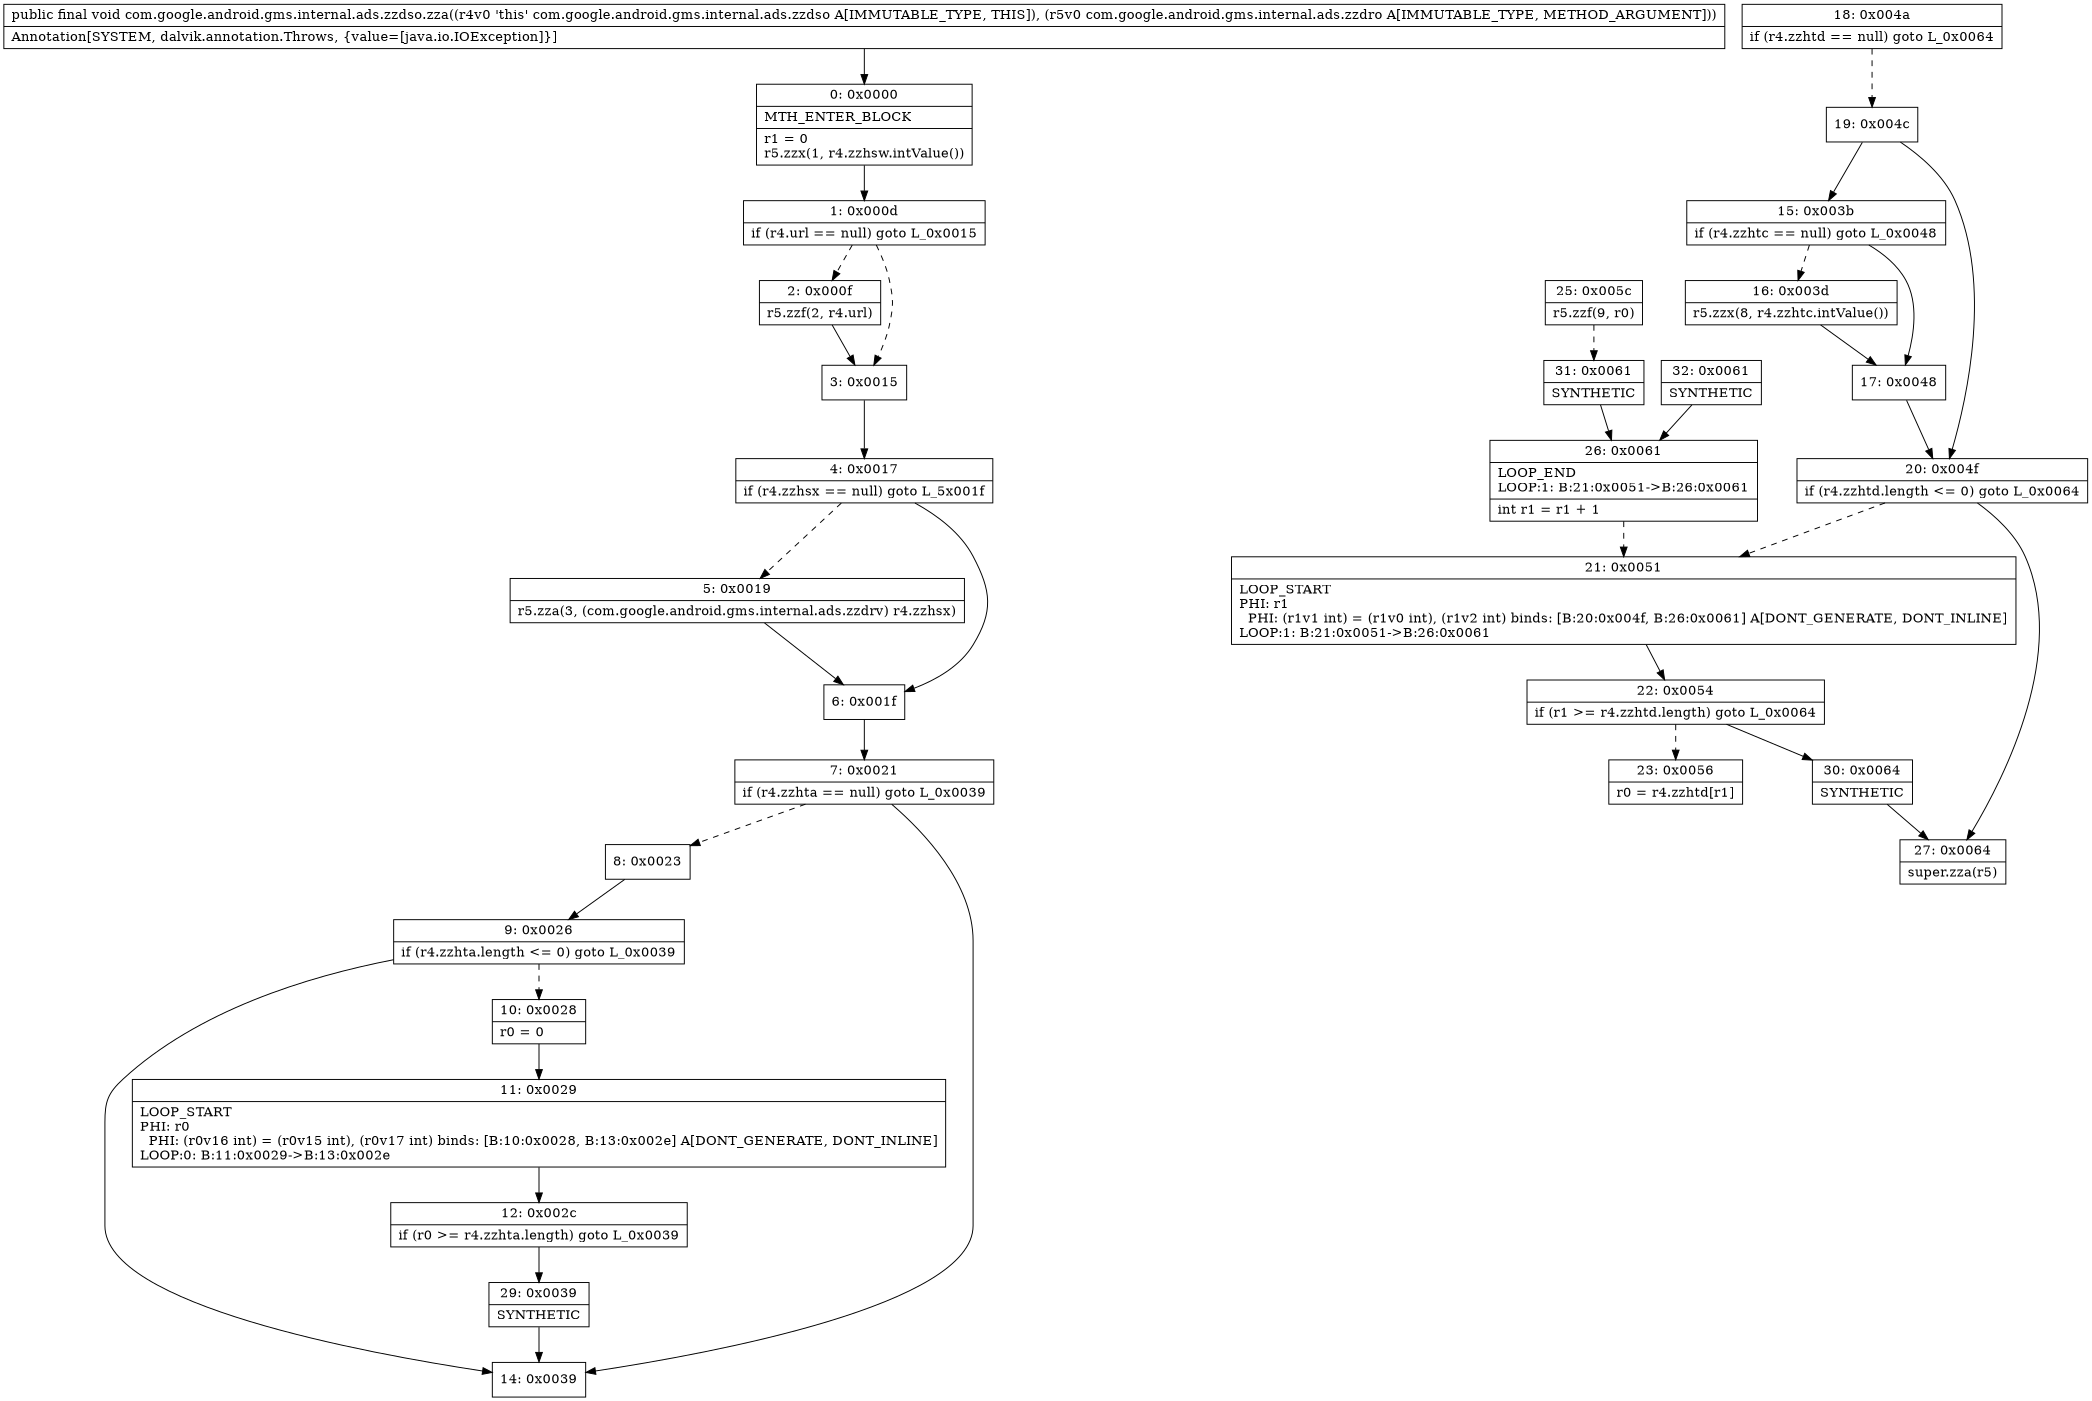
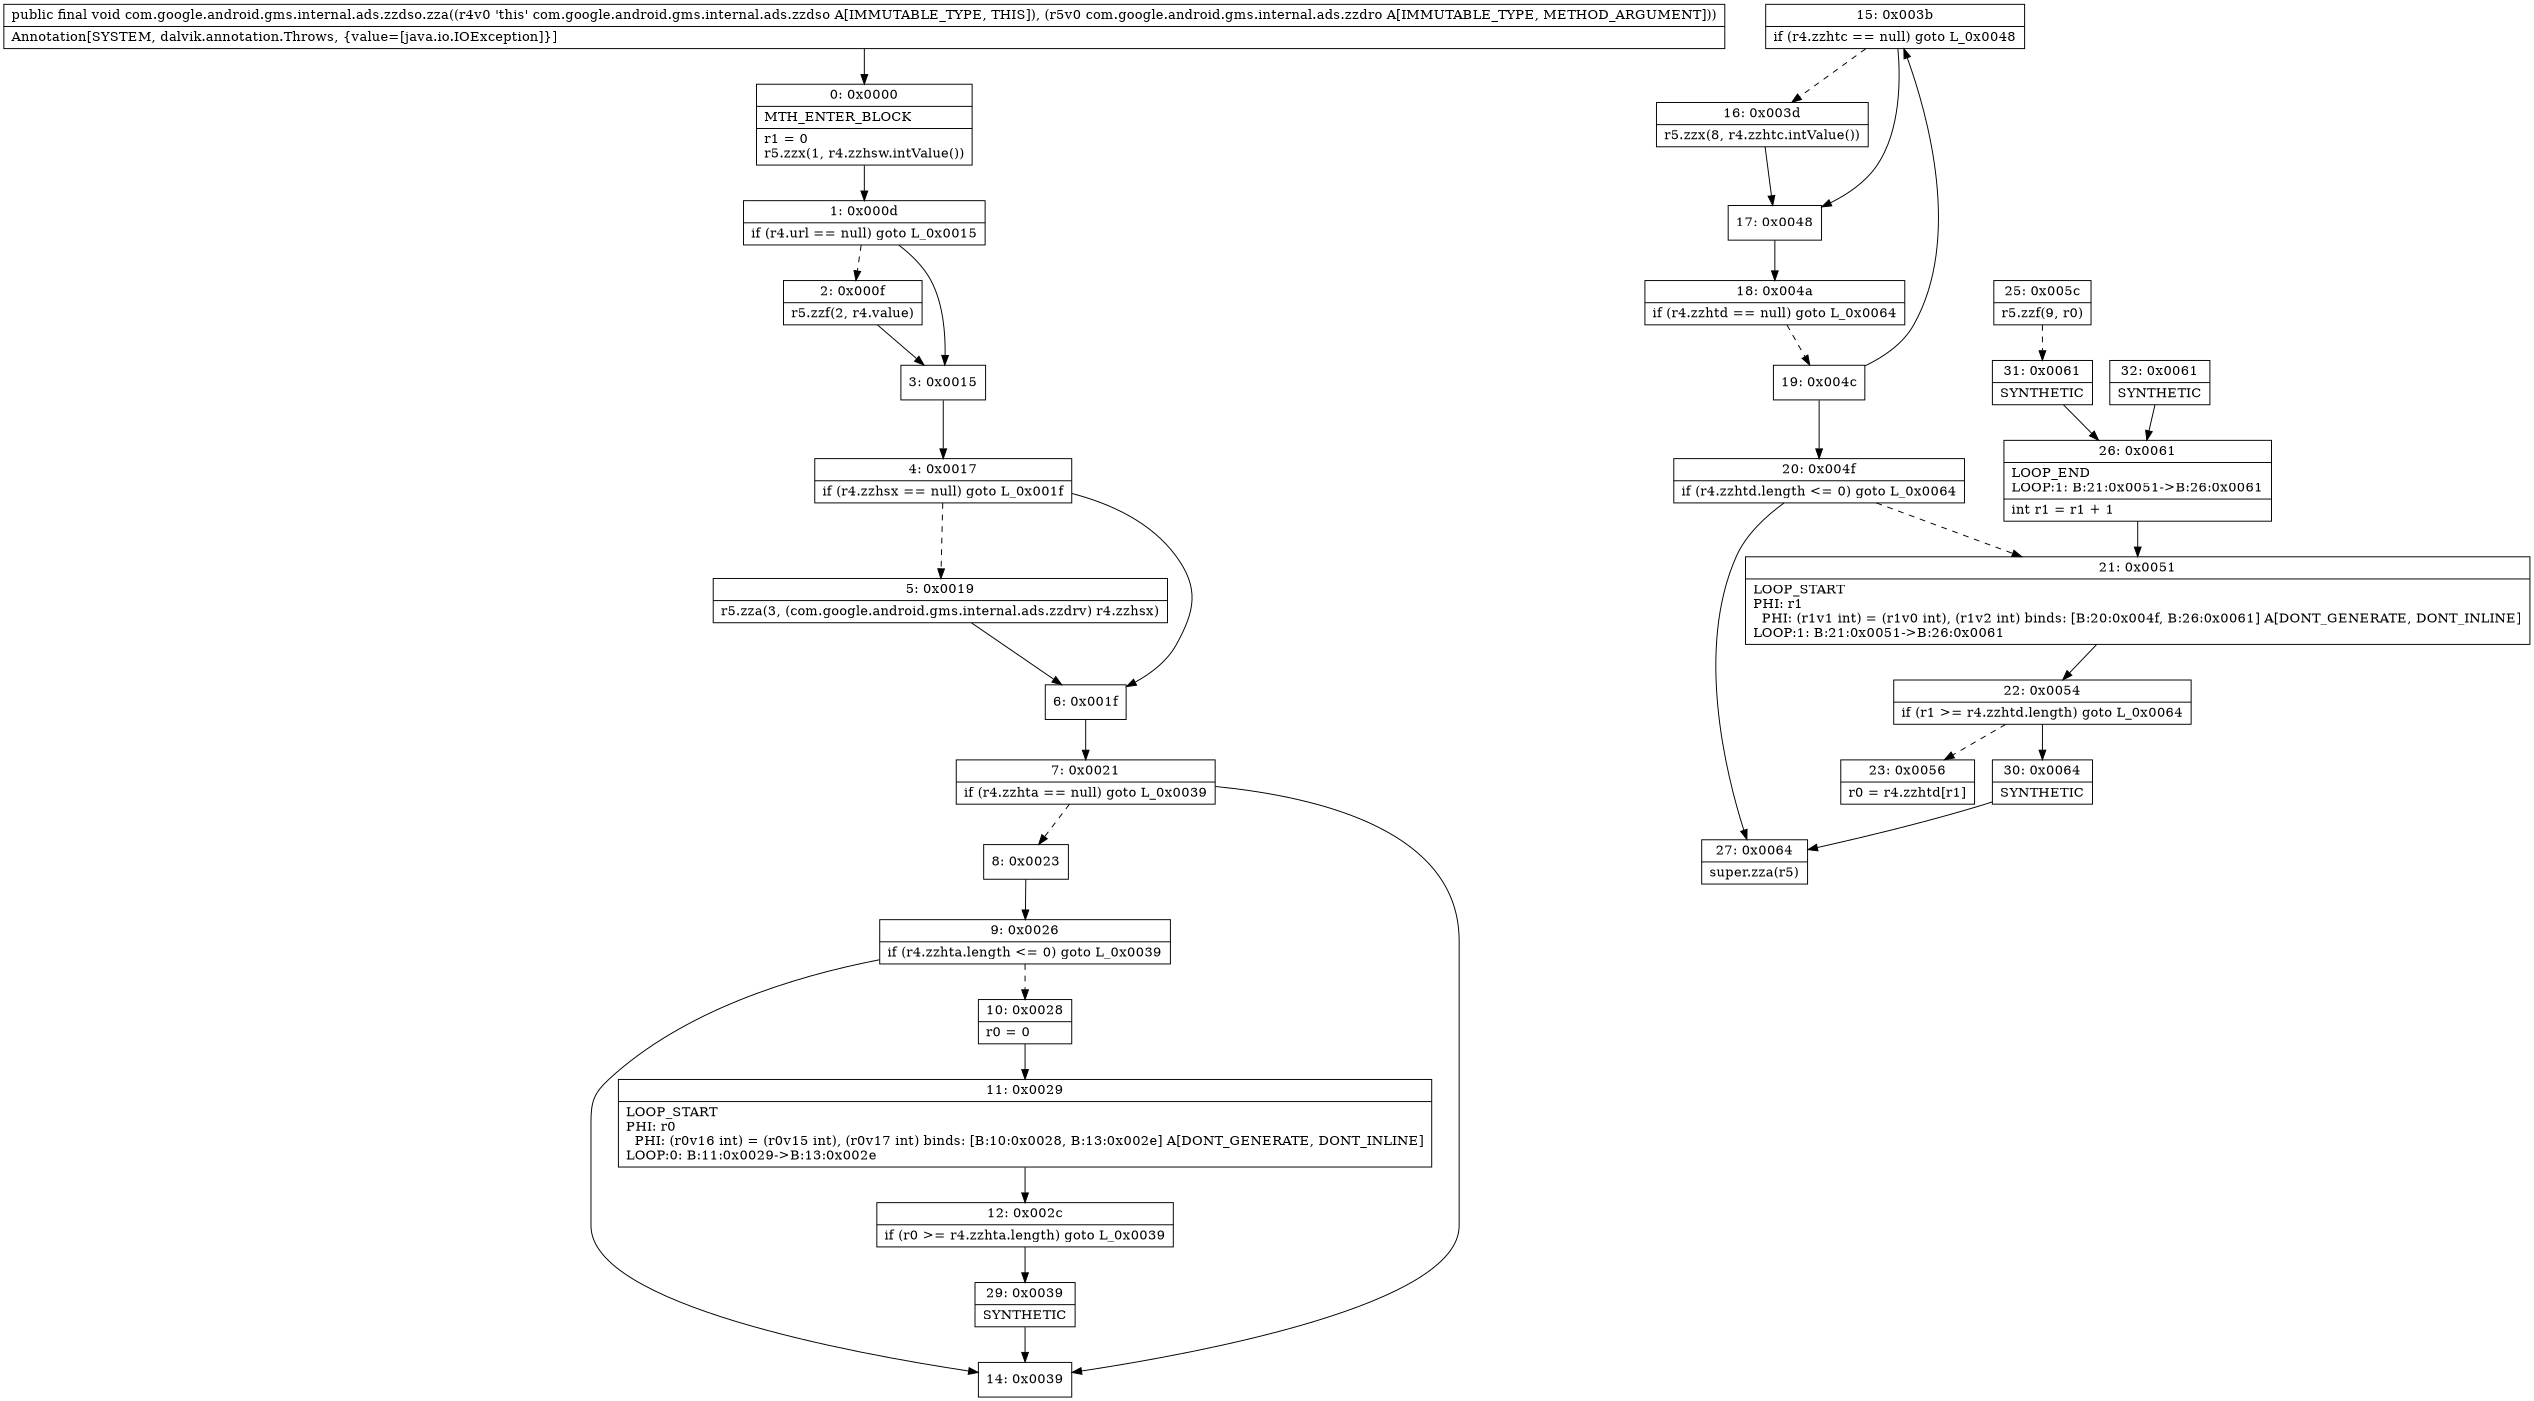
edge "1: 0x000d" -> "3: 0x0015": style dashed -> solid
node "2: 0x000f": text "r5.zzf(2, r4.url)" -> "r5.zzf(2, r4.value)"
edge "17: 0x0048" -> "20: 0x004f": now "17: 0x0048" -> "18: 0x004a"
node "4: 0x0017": text "if (r4.zzhsx == null) goto L_5x001f" -> "if (r4.zzhsx == null) goto L_0x001f"
edge "26: 0x0061" -> "21: 0x0051": style dashed -> solid
